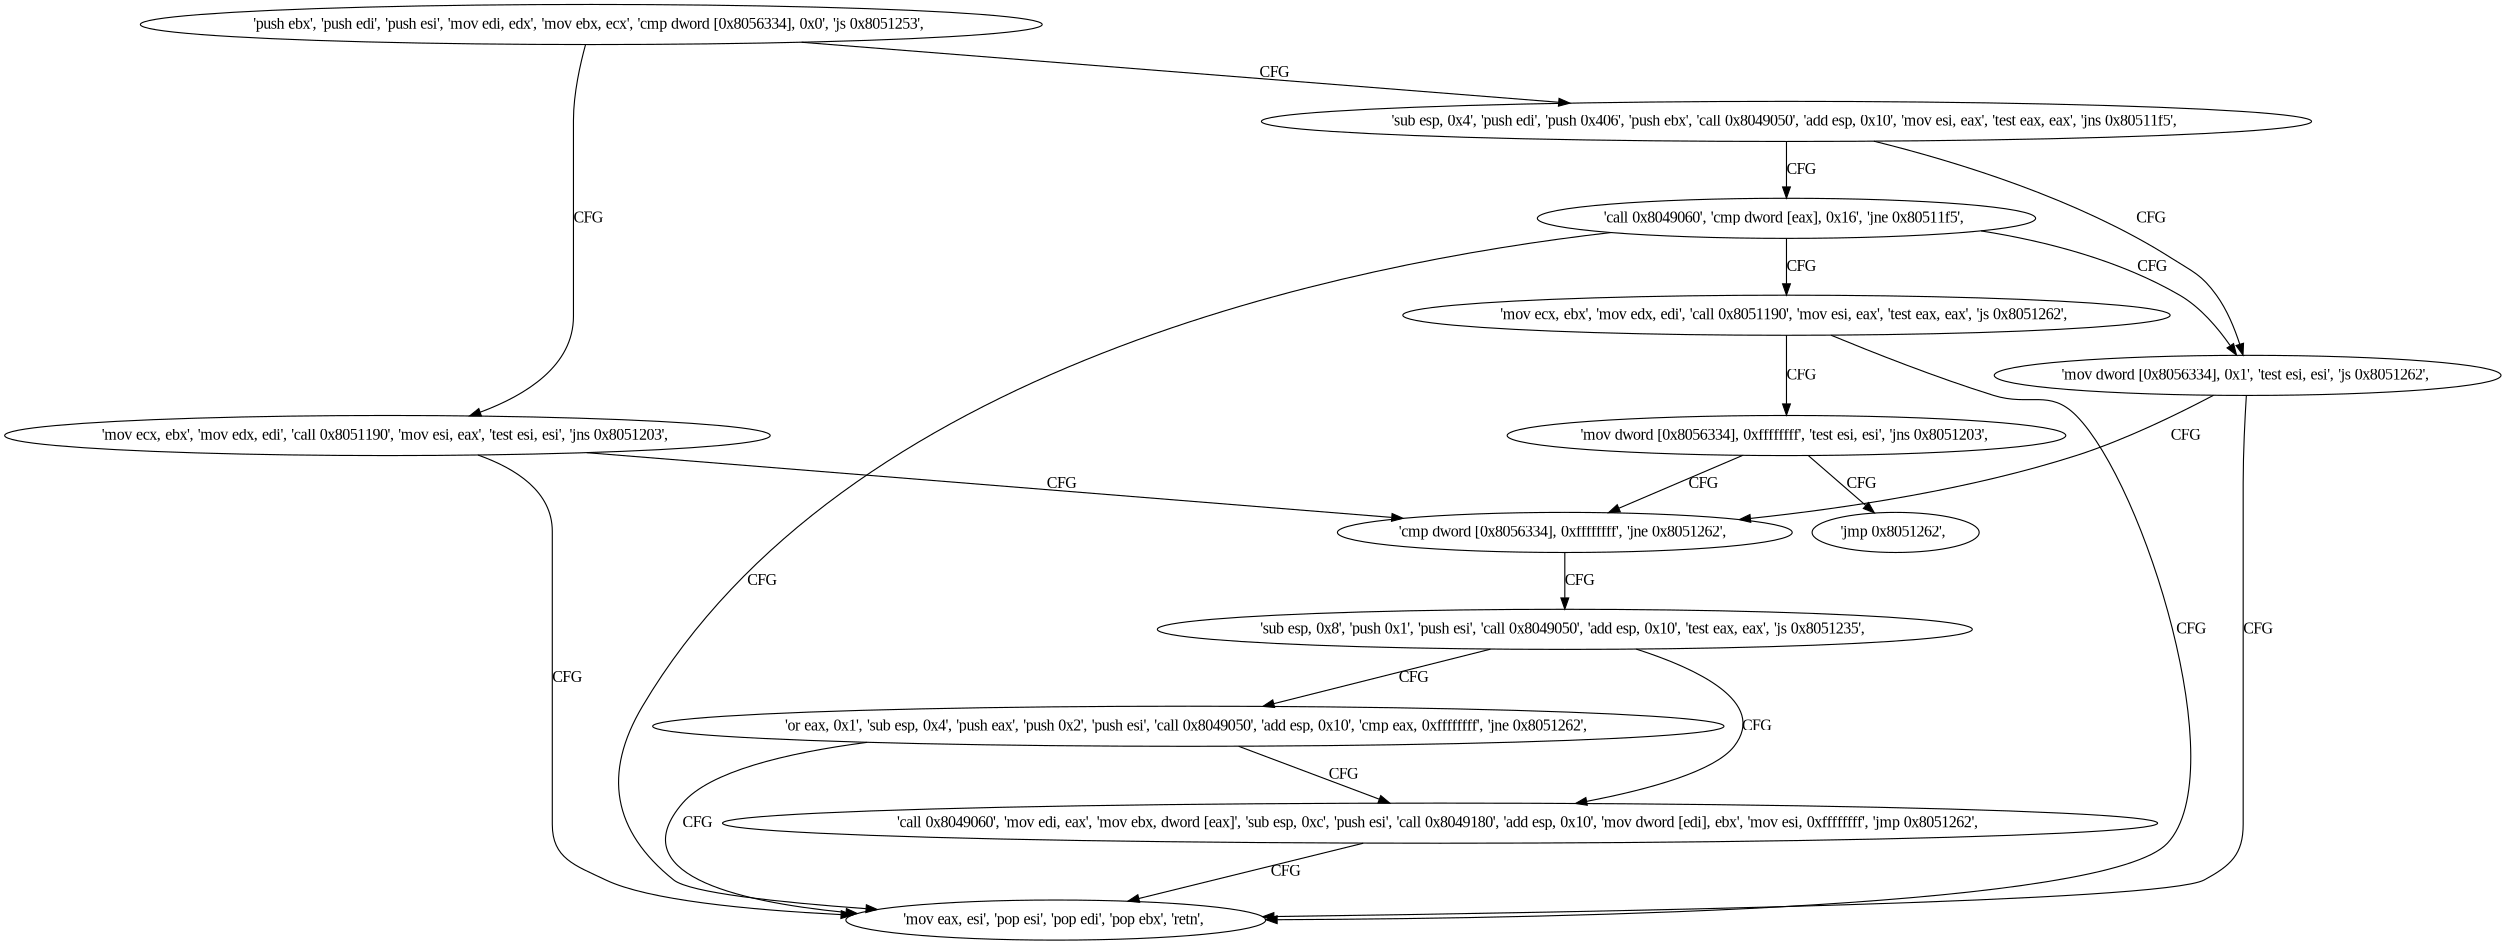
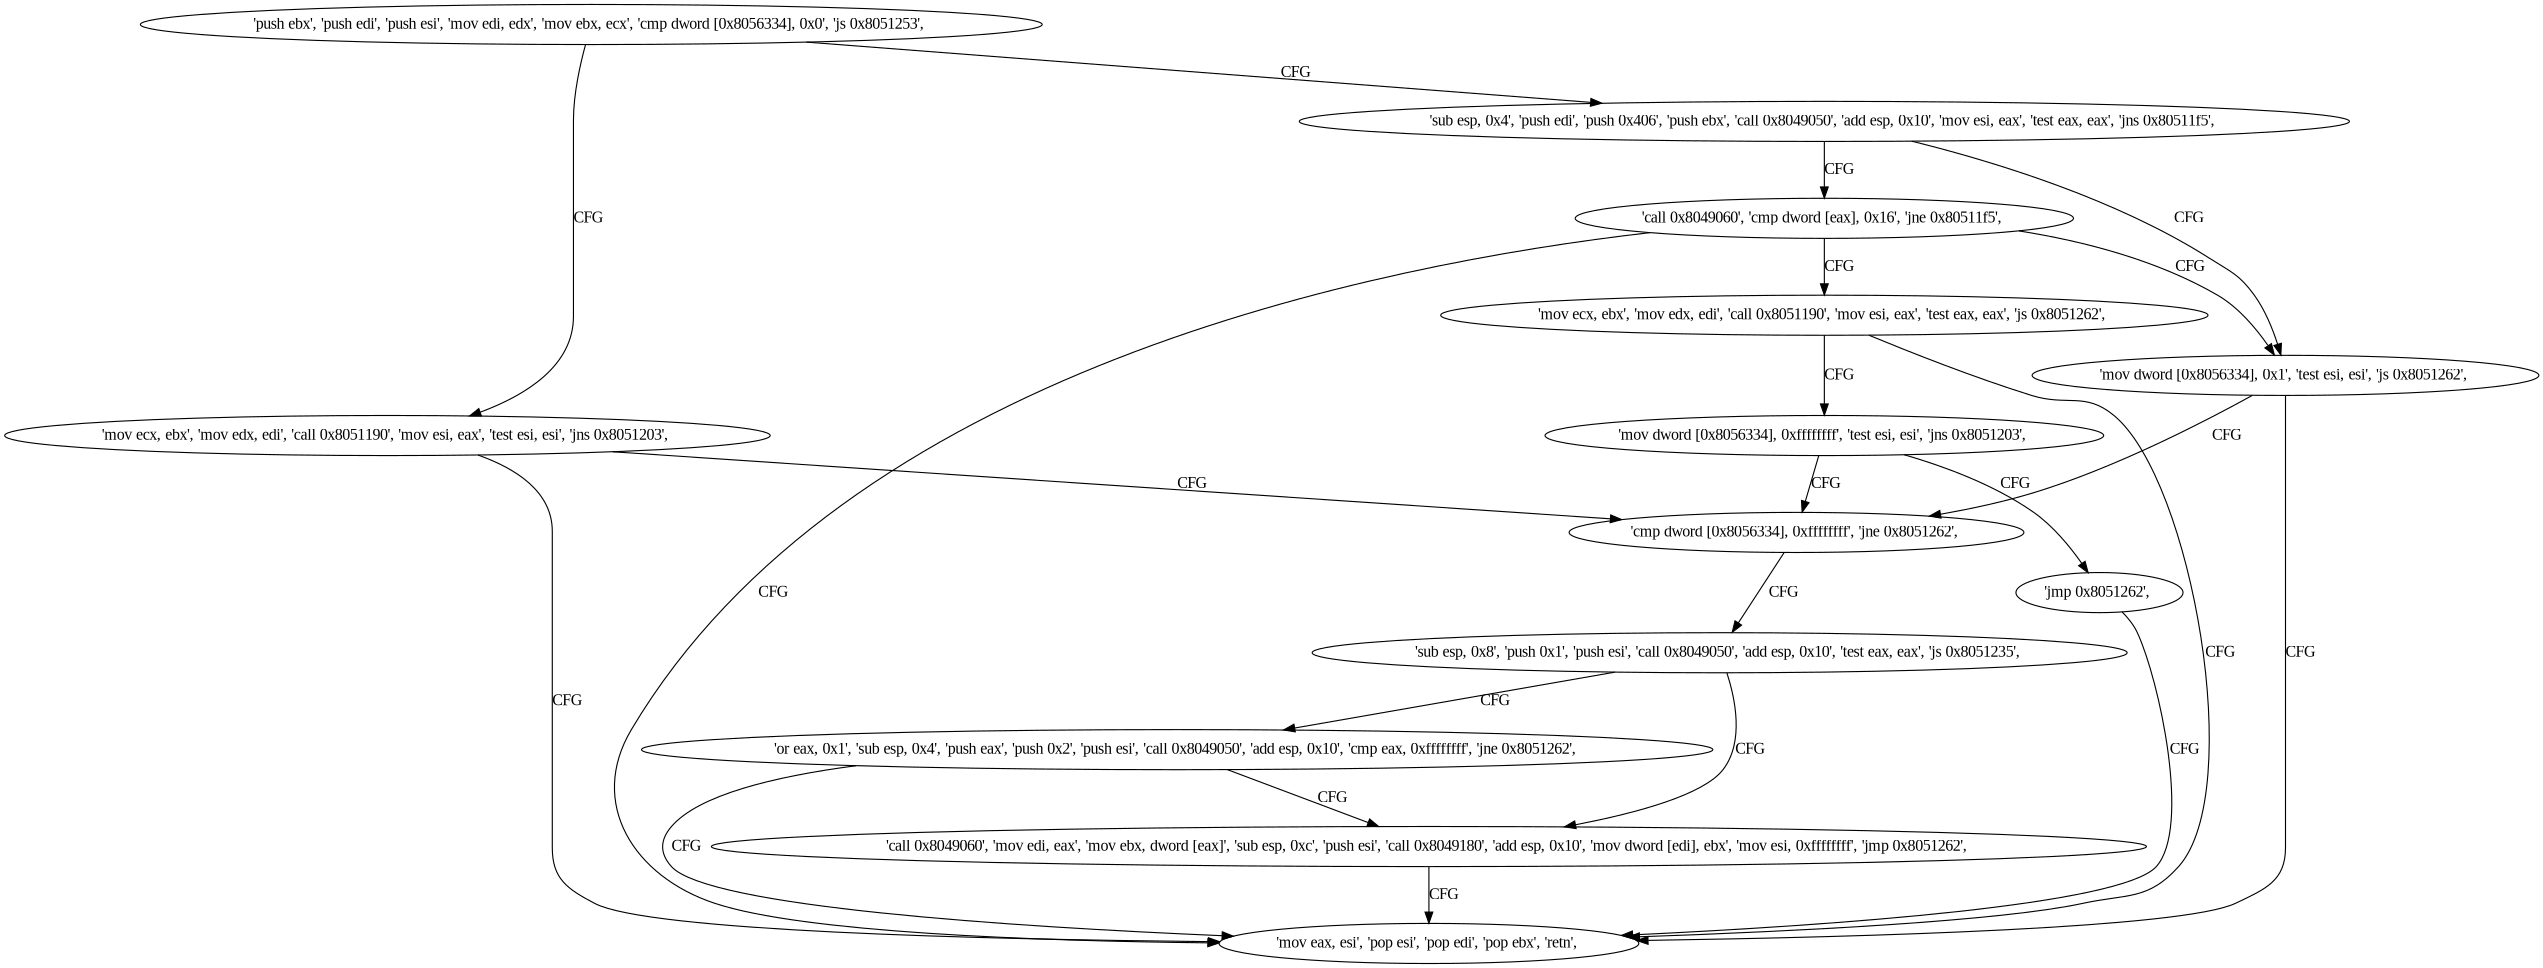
edge "'jmp 0x8051262'," -> "'mov eax, esi', 'pop esi', 'pop edi', 'pop ebx', 'retn',": added, label "CFG"
